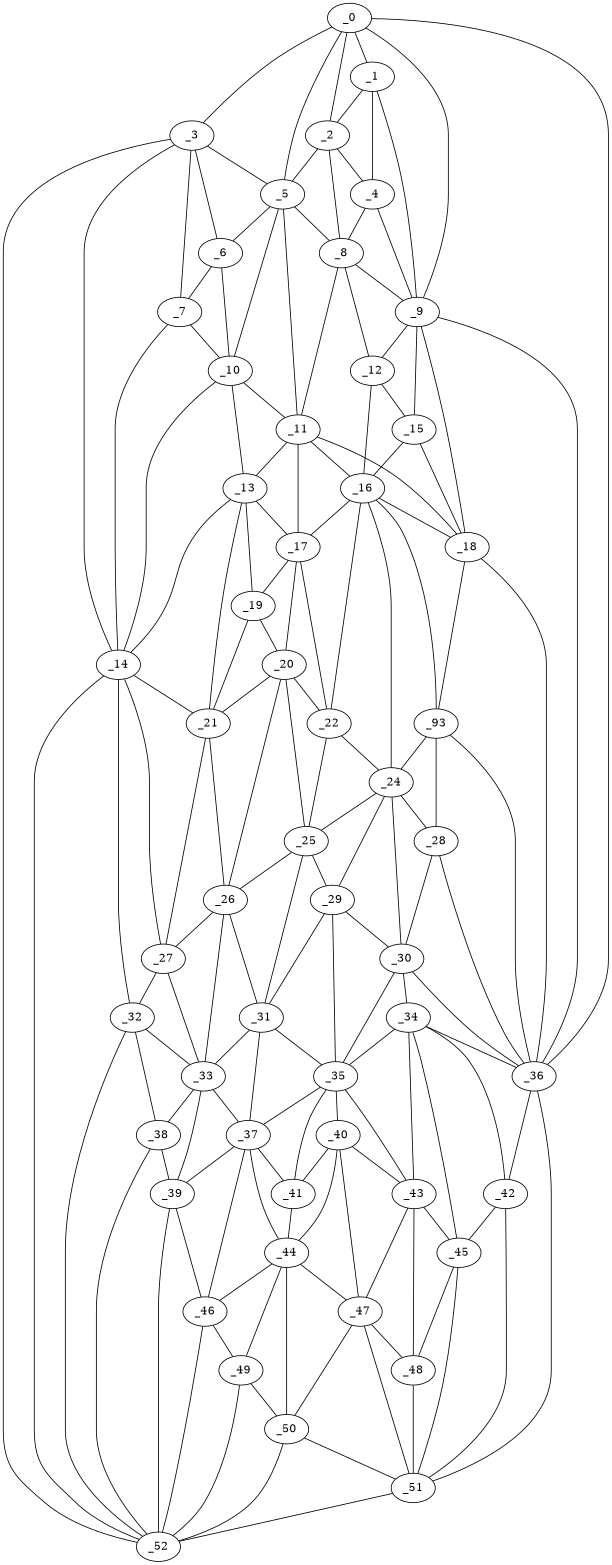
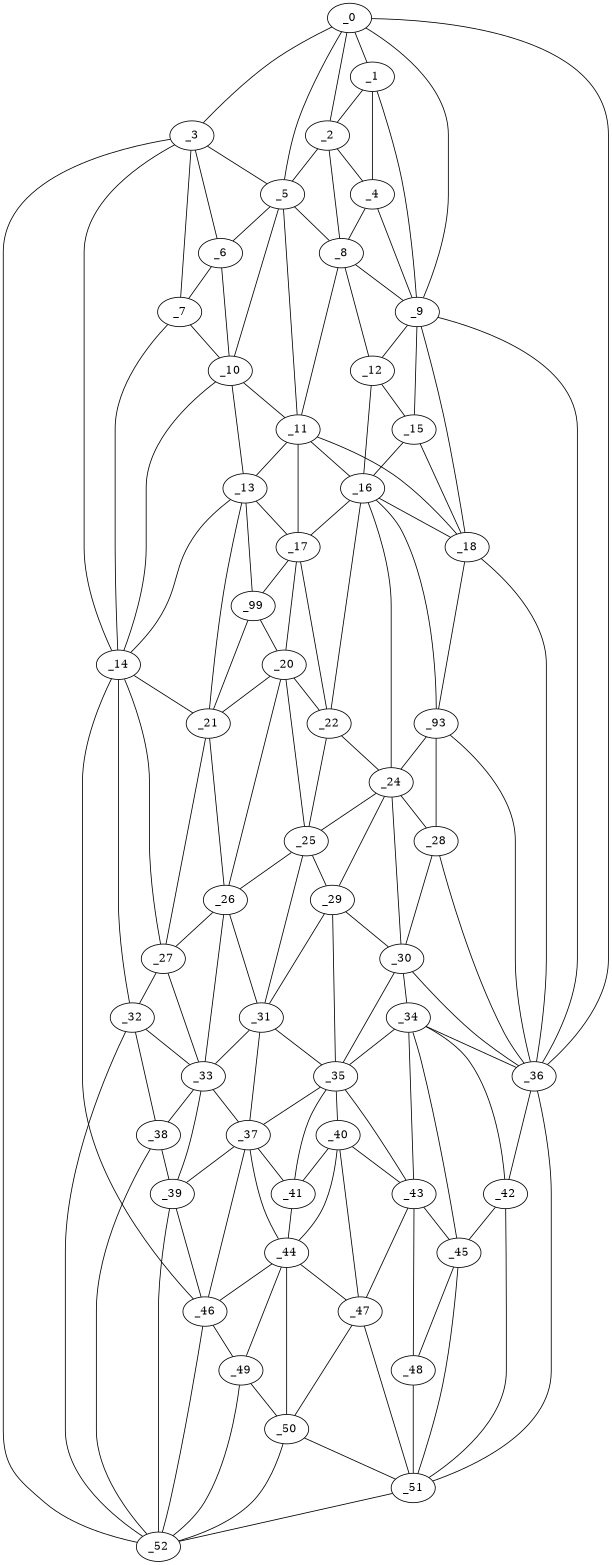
node "_19": label "_19" -> "_99"
edge "_14" -- "_52": now "_14" -- "_46"
edge "_47" -- "_48": removed
